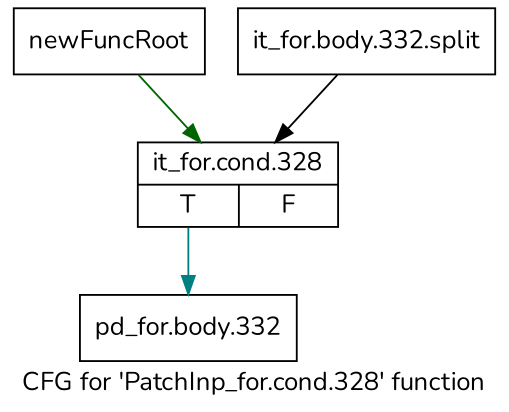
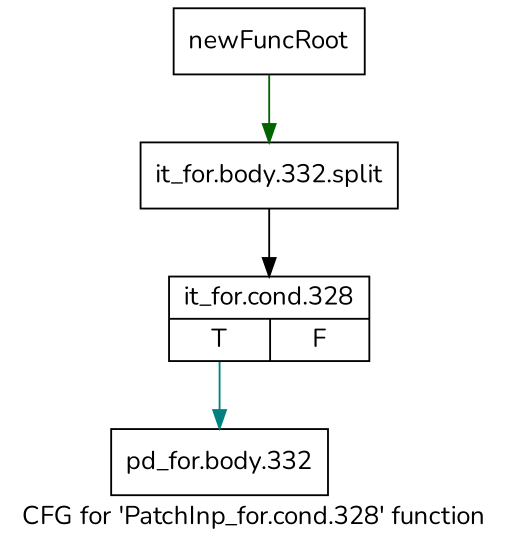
edge "newFuncRoot" -> "it_for.cond.328": now "newFuncRoot" -> "it_for.body.332.split"
